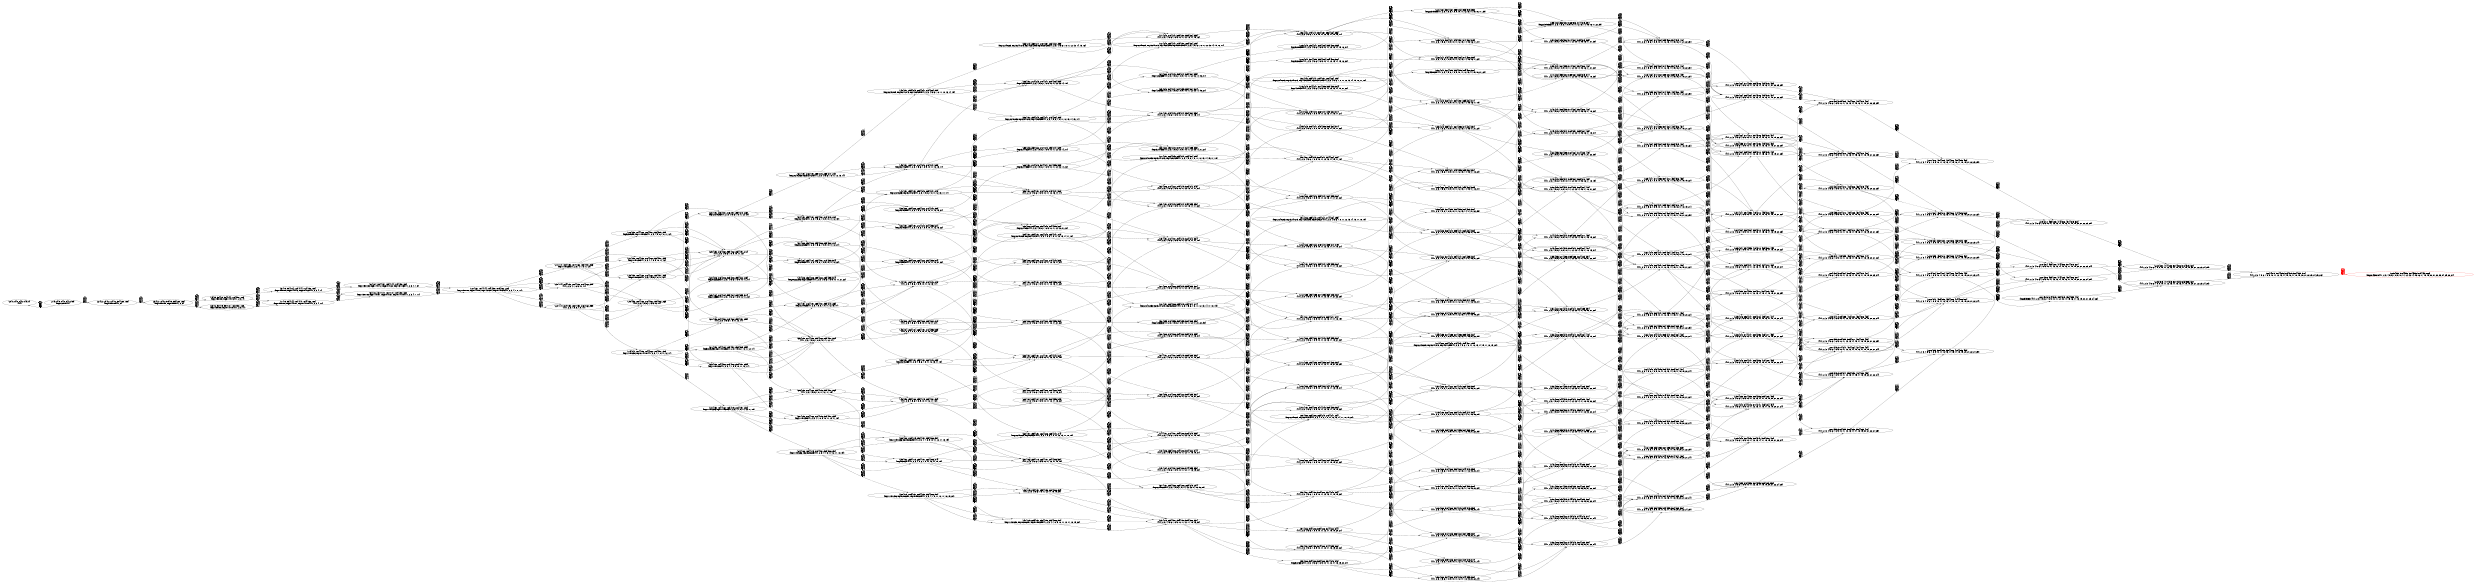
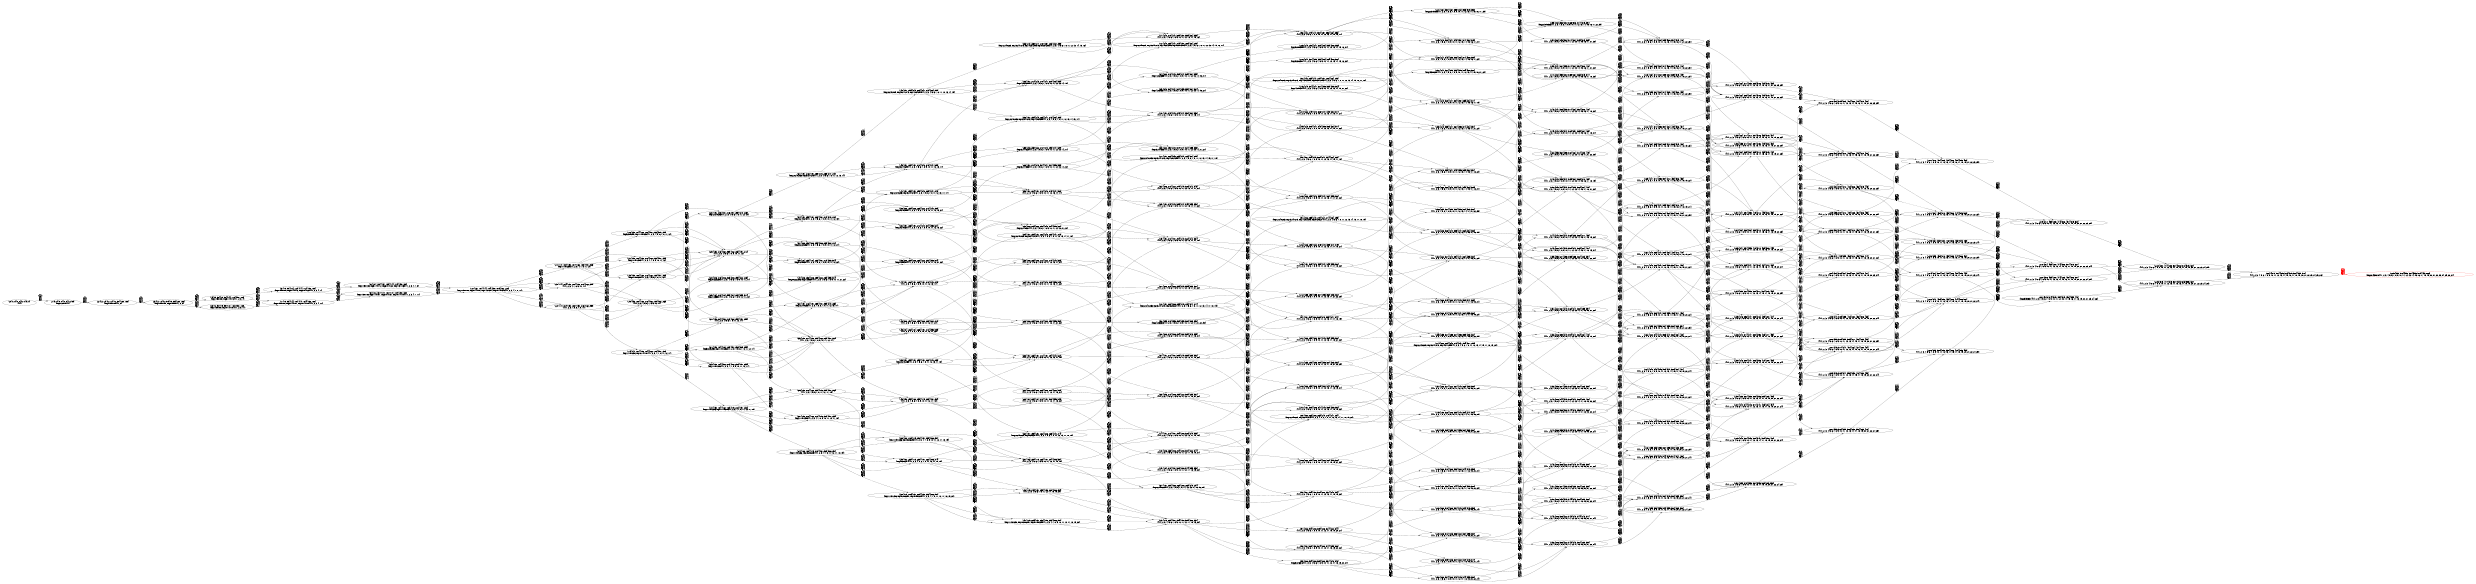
edge "S1: [0, 0] [0, 0] [0, 0] [72, 90] {T0J0:72-90}{1}" -> "S0: [0, 0] [0, 0] [0, 0] [0, 0] {}{}": reversed
